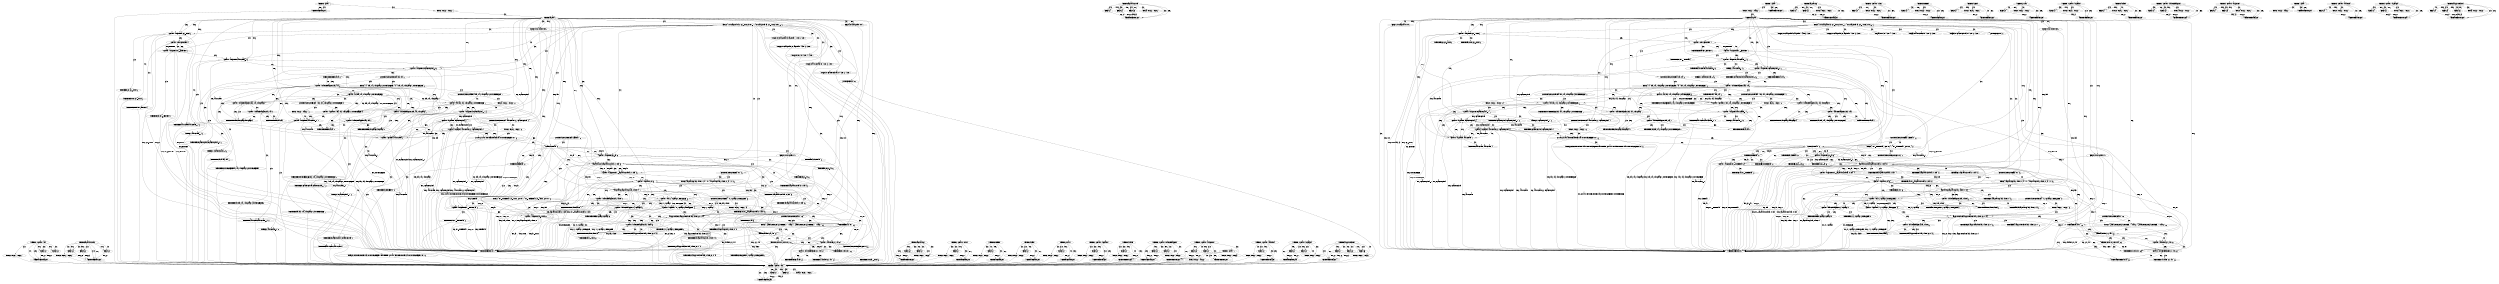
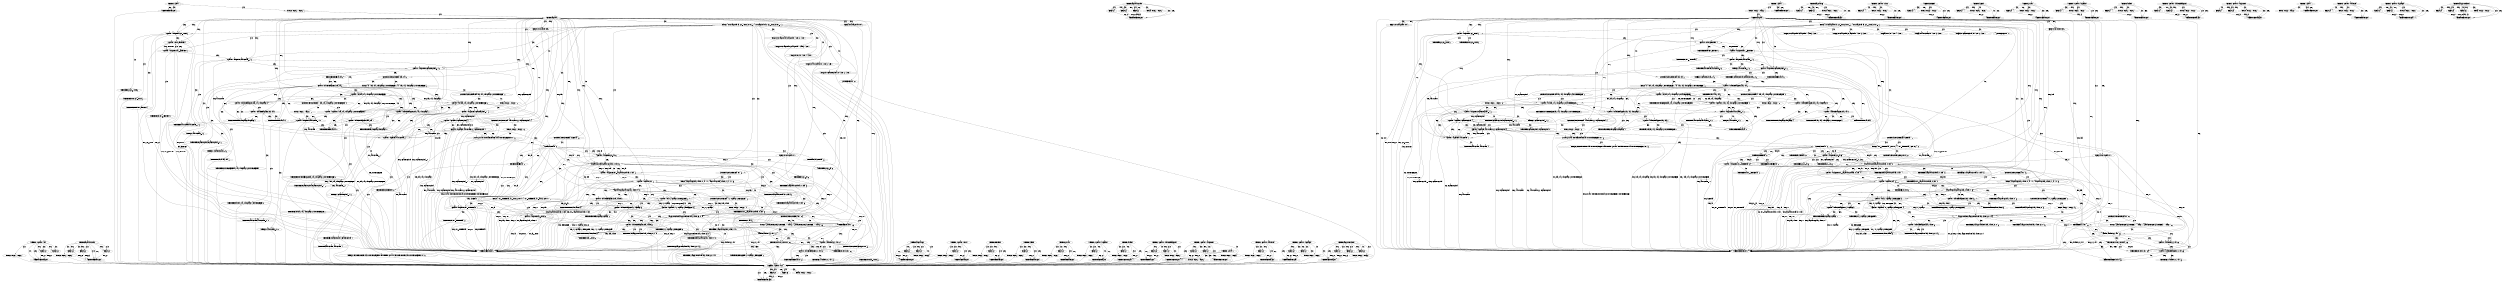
edge "(<operator>.assignment,fn = NULL)" -> "(IDENTIFIER,fn,fn = NULL)": label "AST: " -> "DDG: p2"
